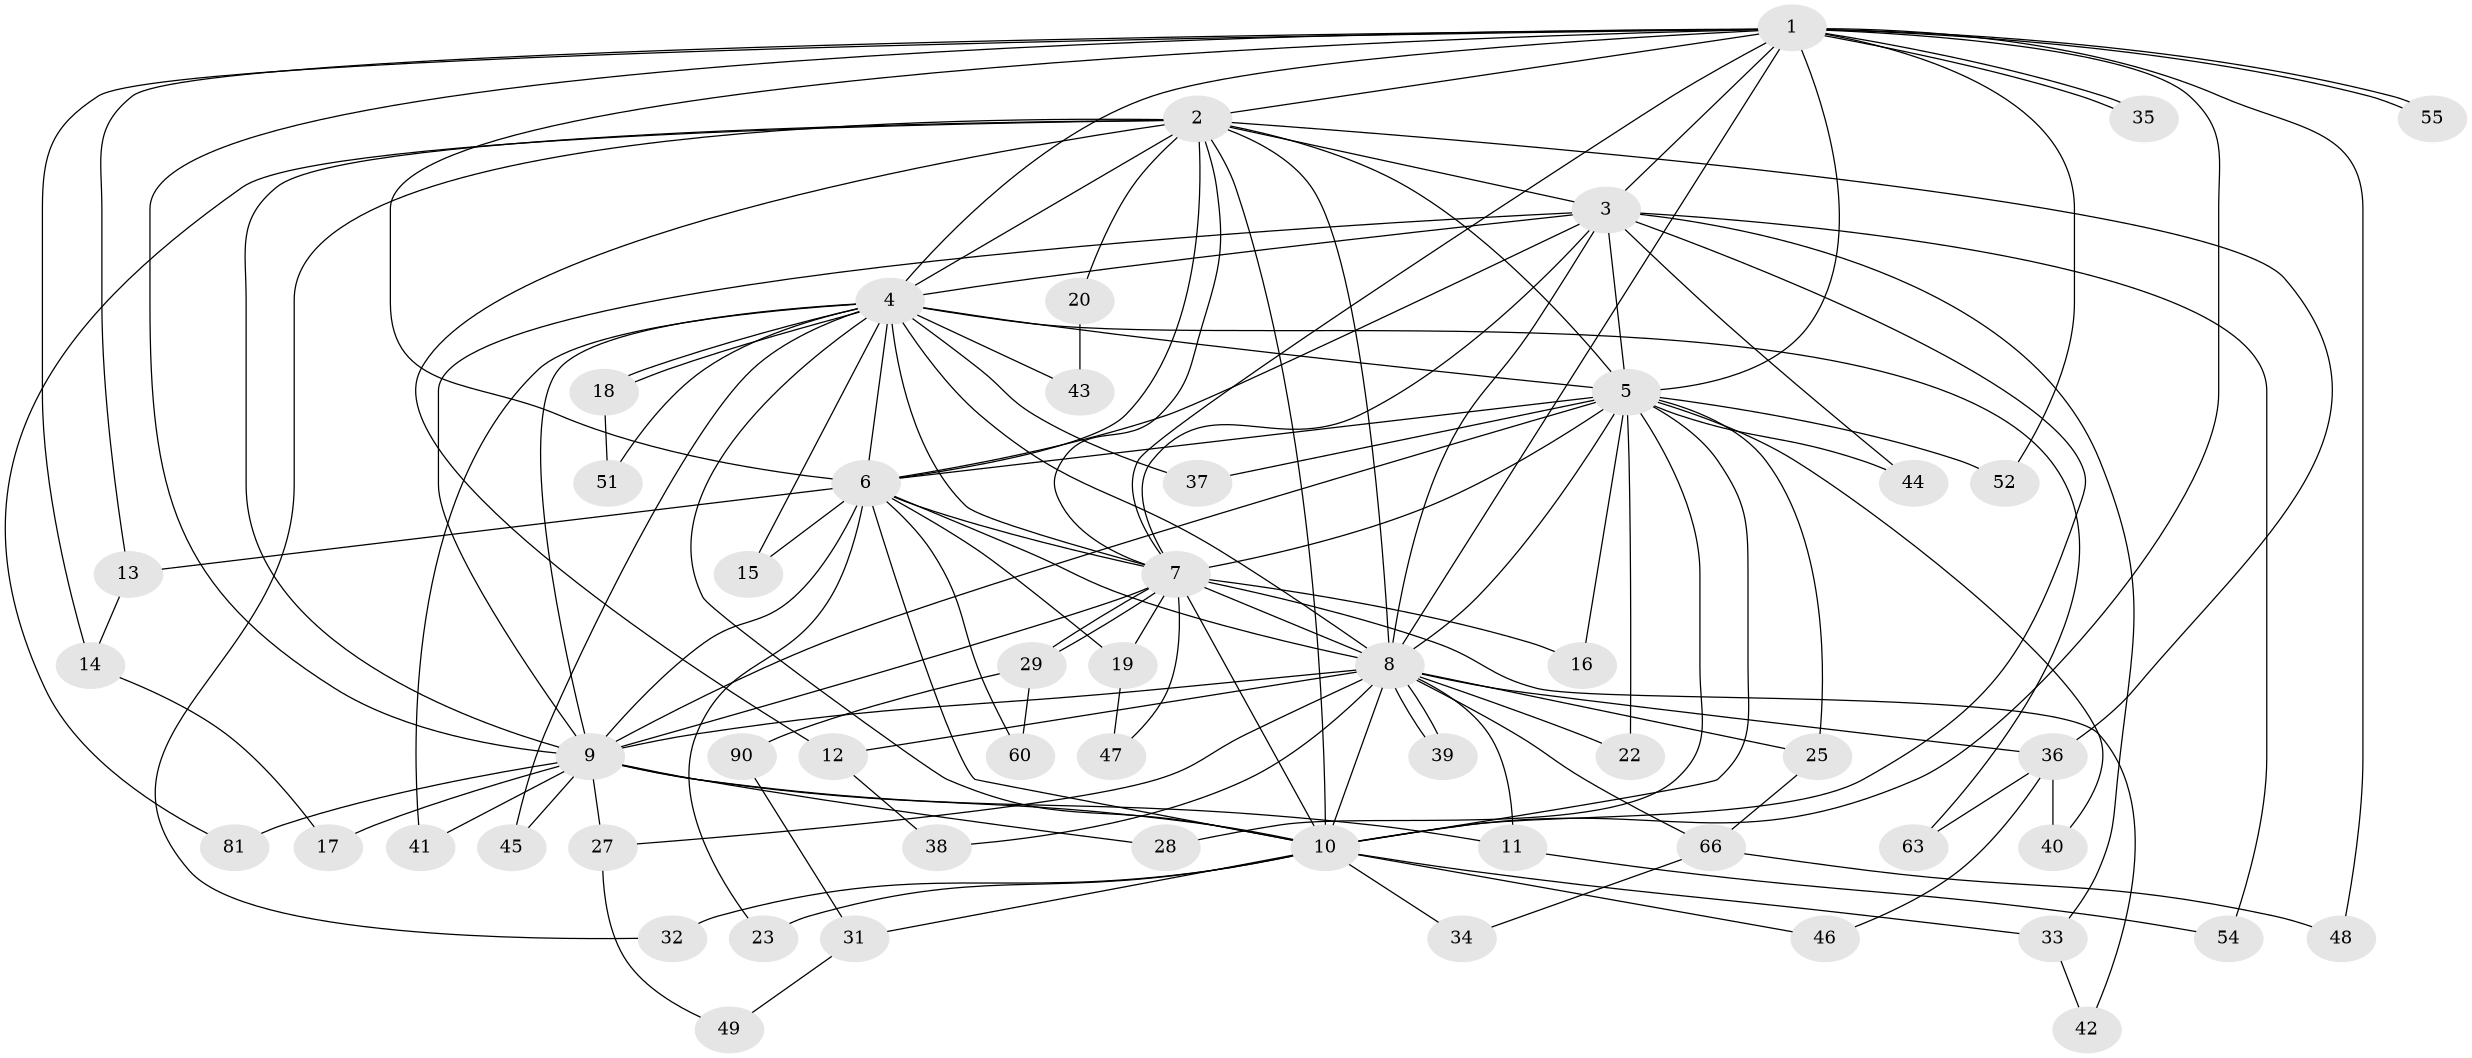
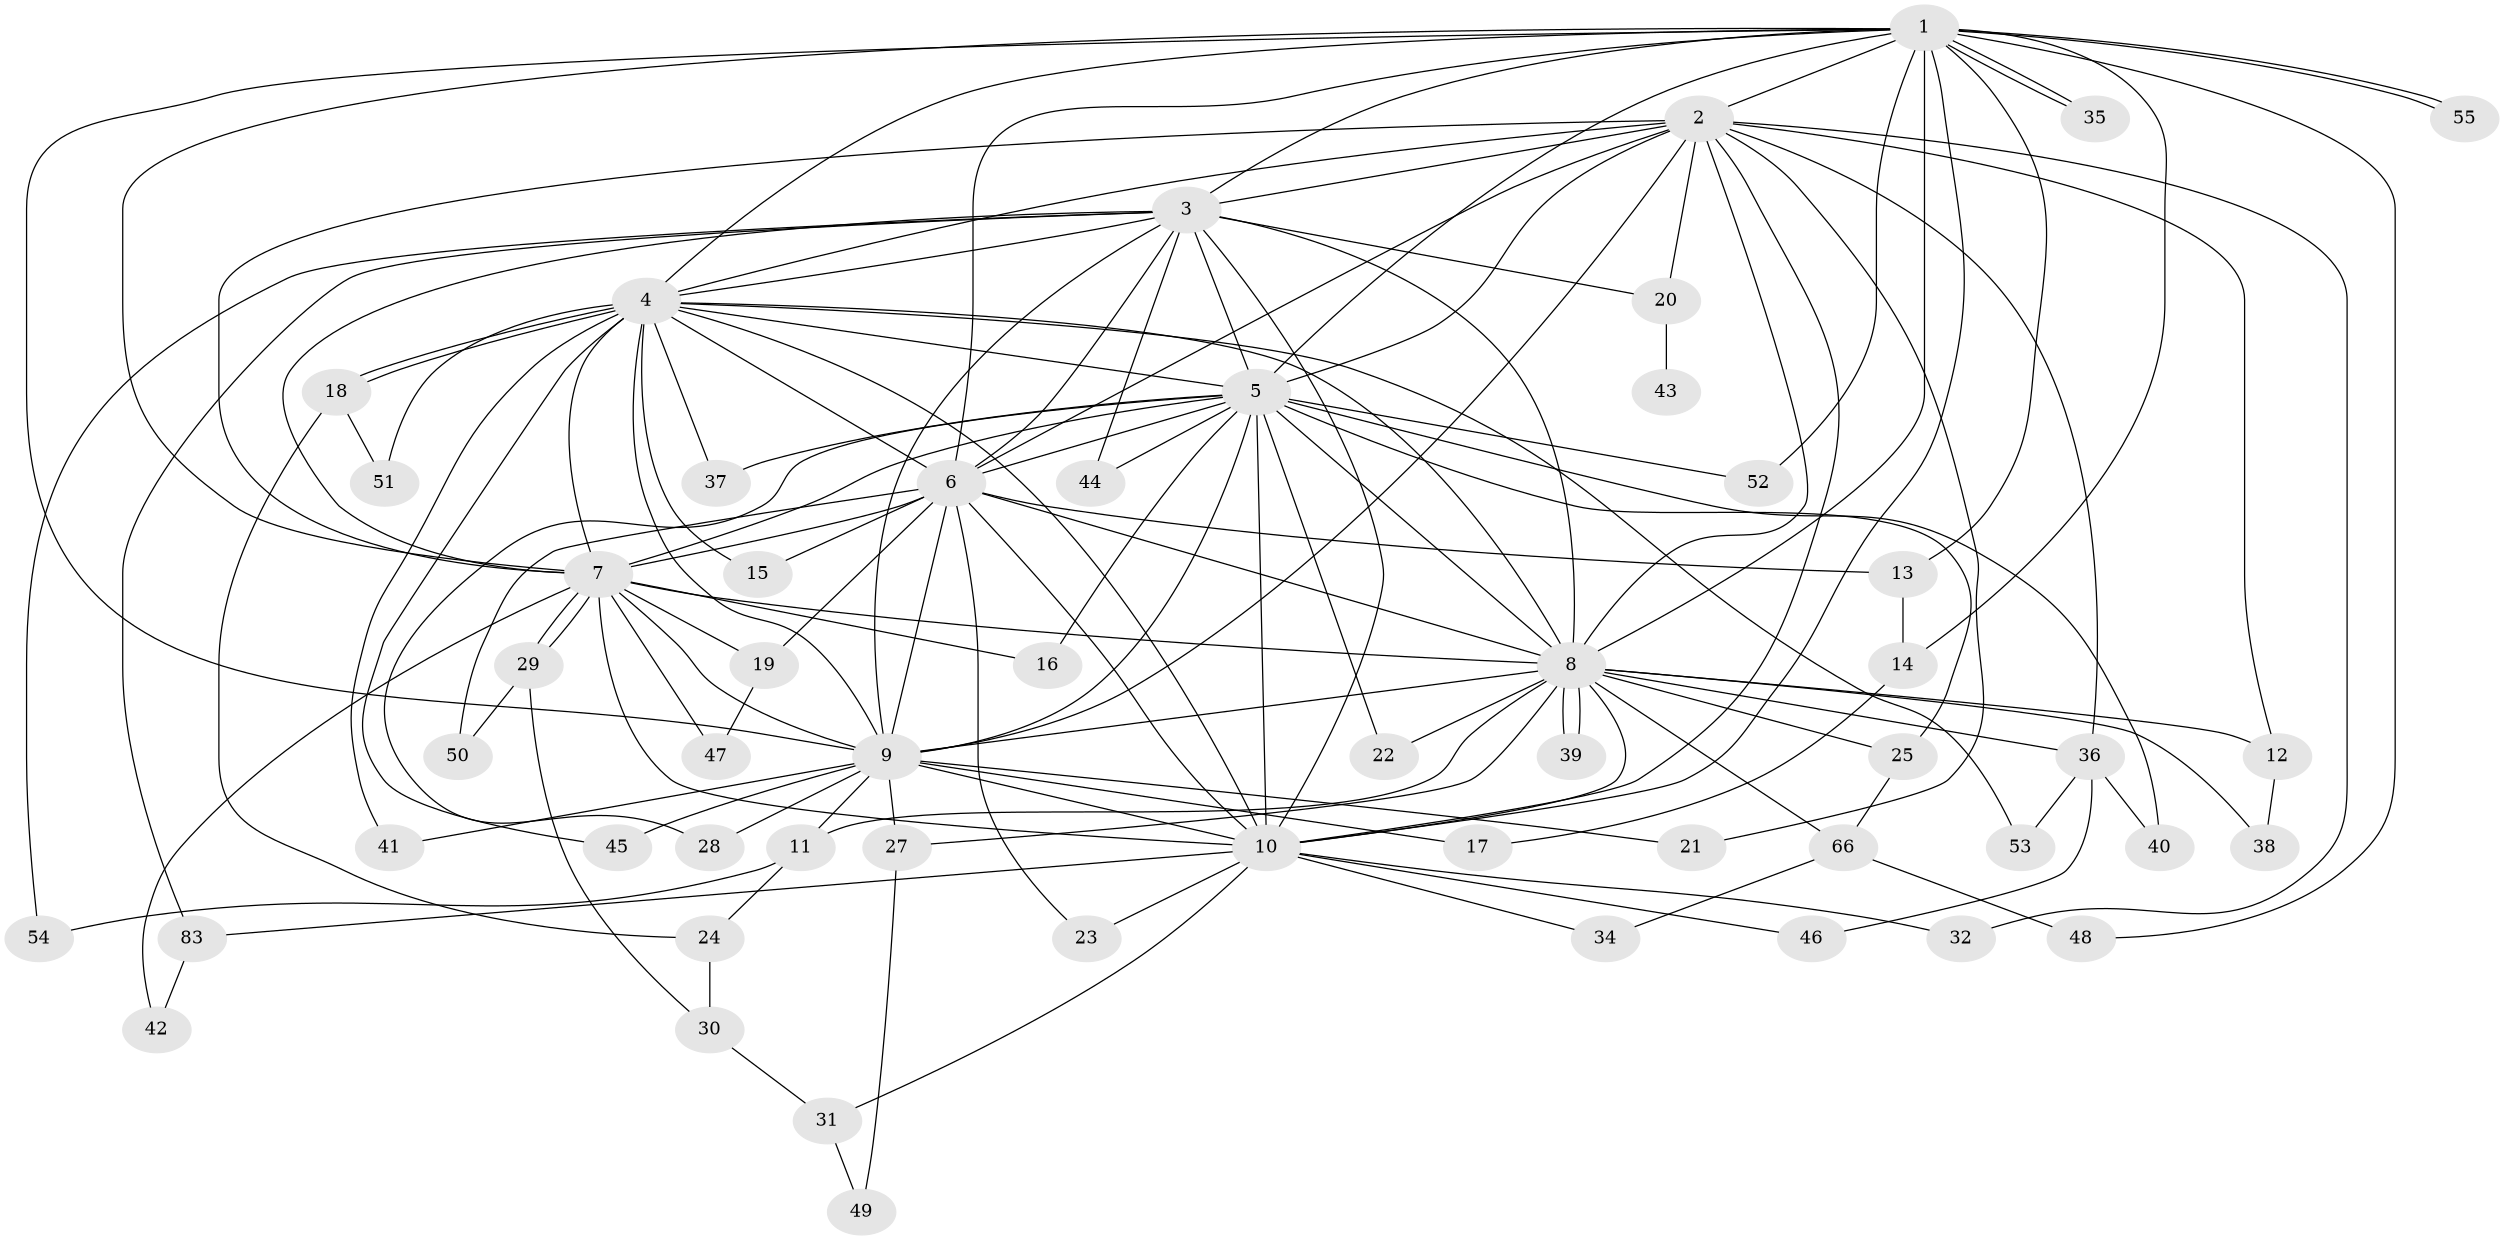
edge "3" -- "20": added
edge "4" -- "43": removed
node "90": label "90" -> "30"
node "60": label "60" -> "50"
node "81": label "81" -> "21"
node "63": label "63" -> "53"
node "24": added
node "33": label "33" -> "83"
